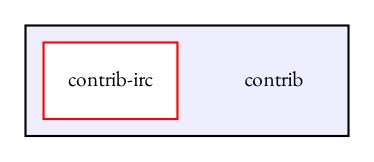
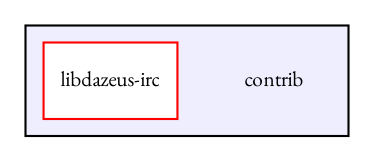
node "contrib-irc": label "contrib-irc" -> "libdazeus-irc"
